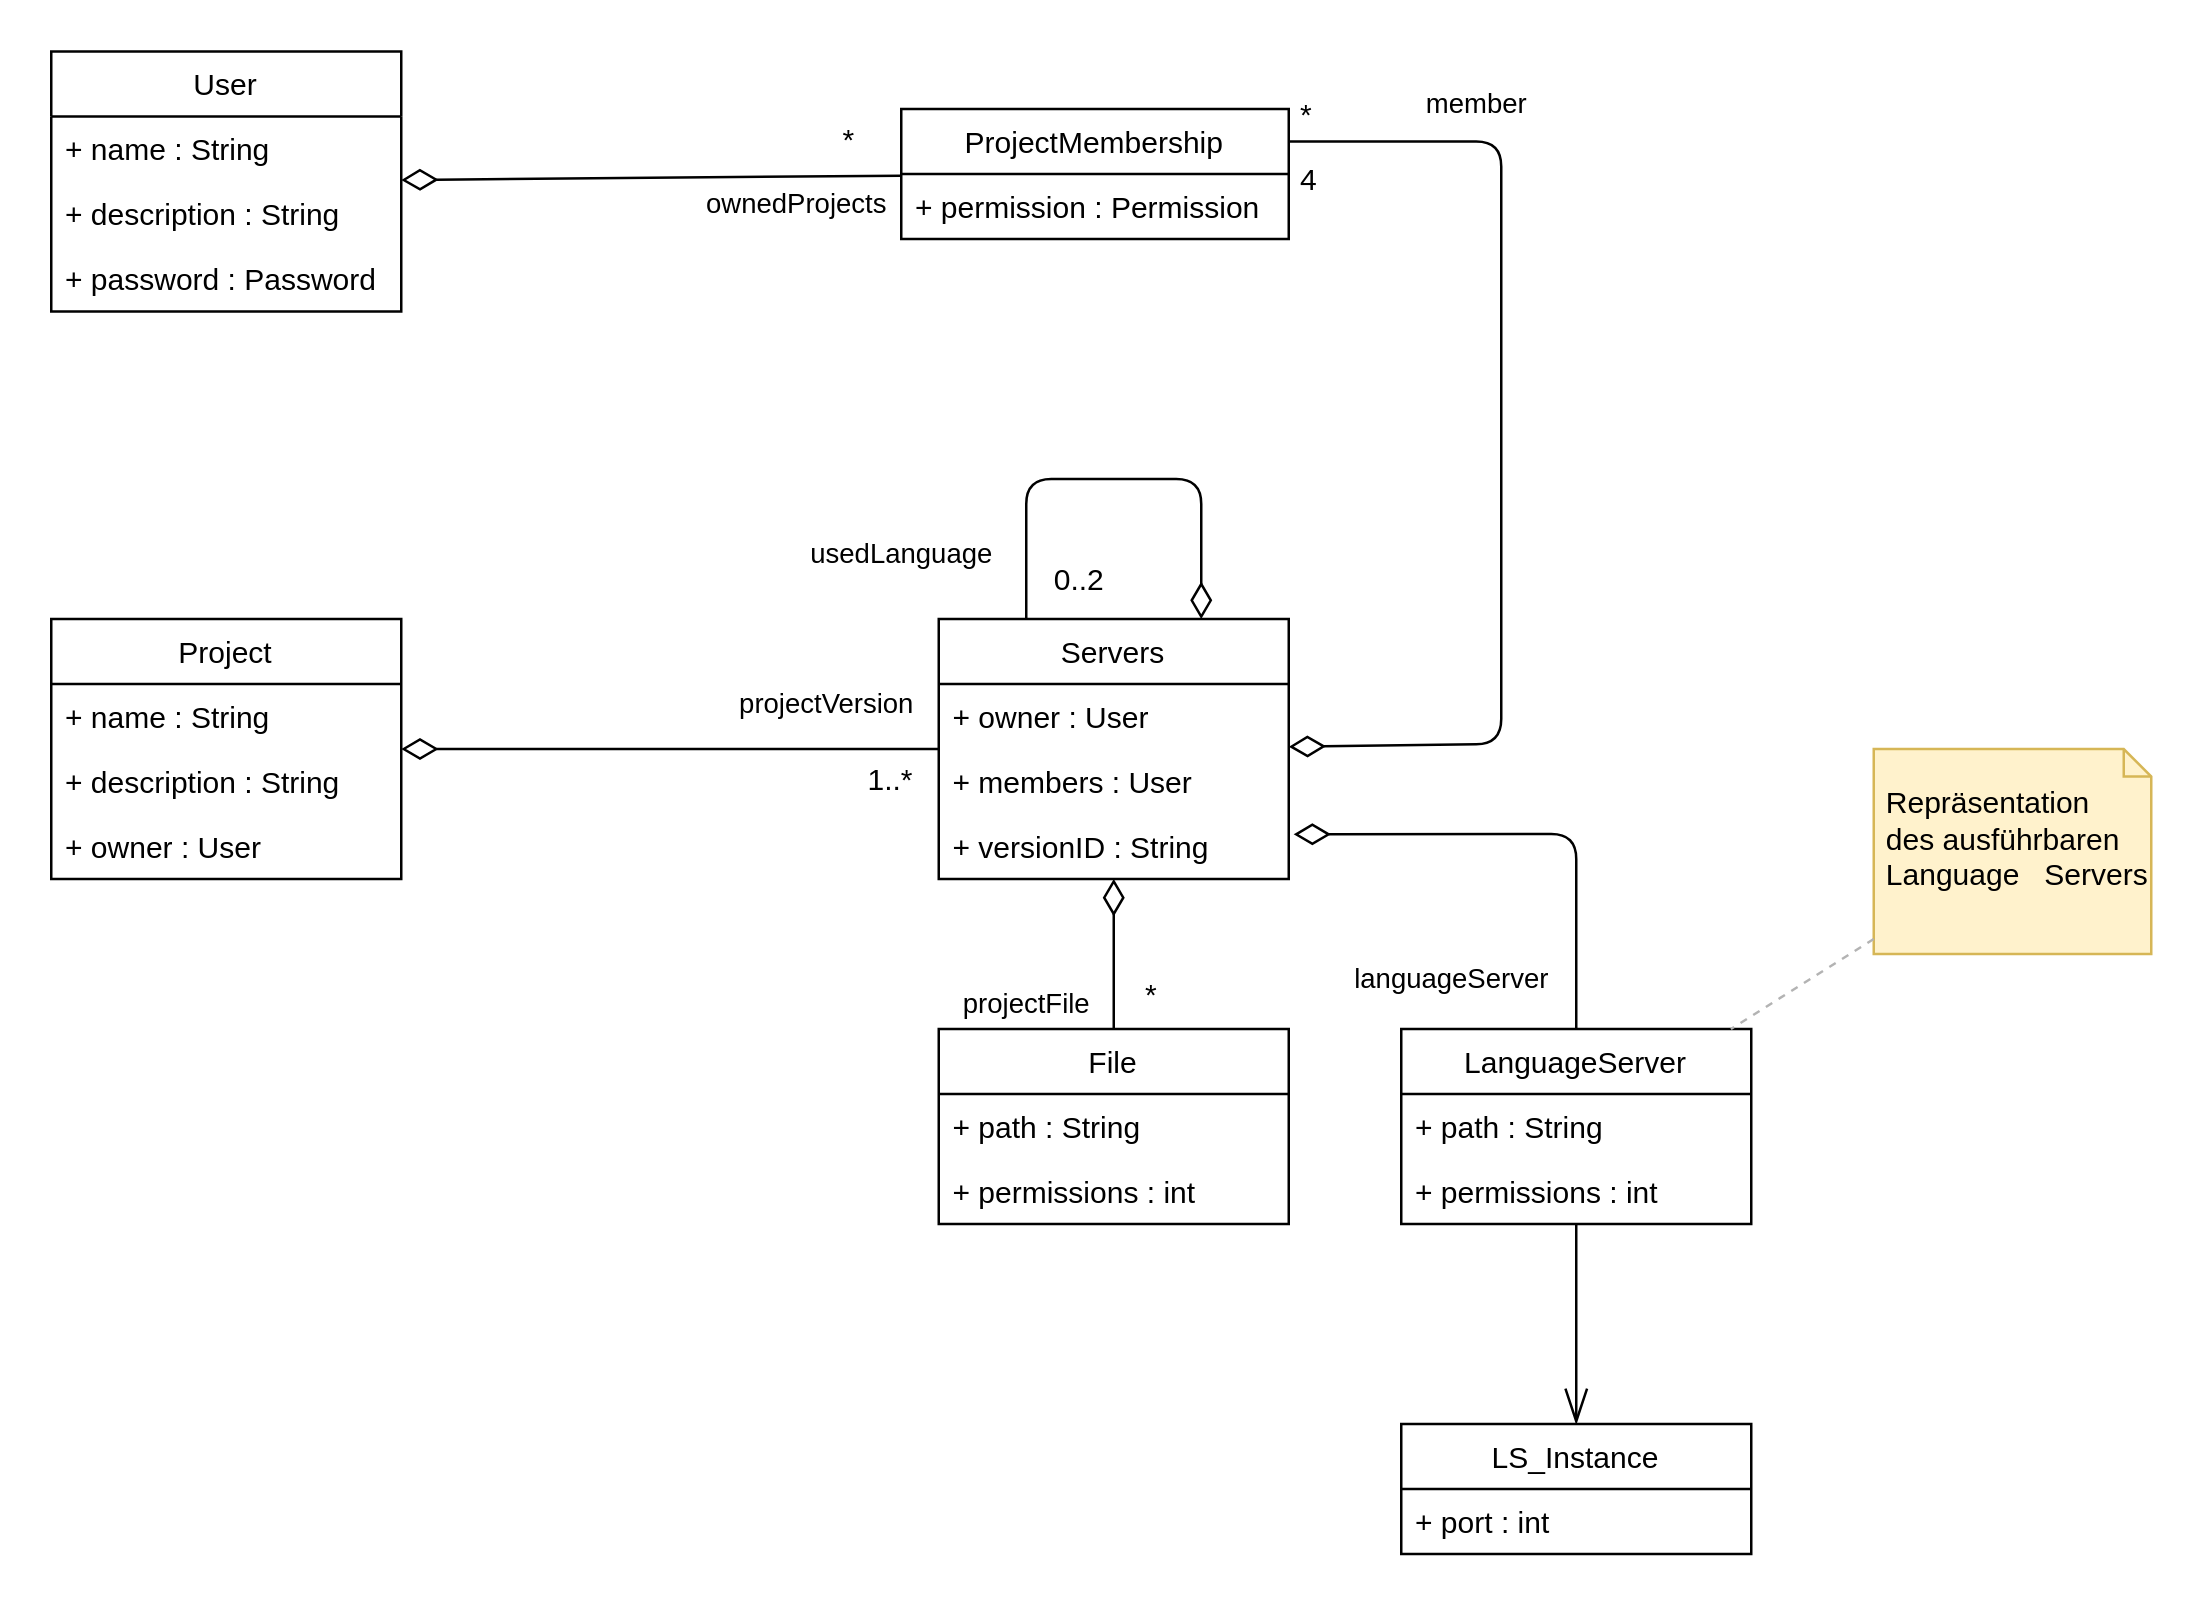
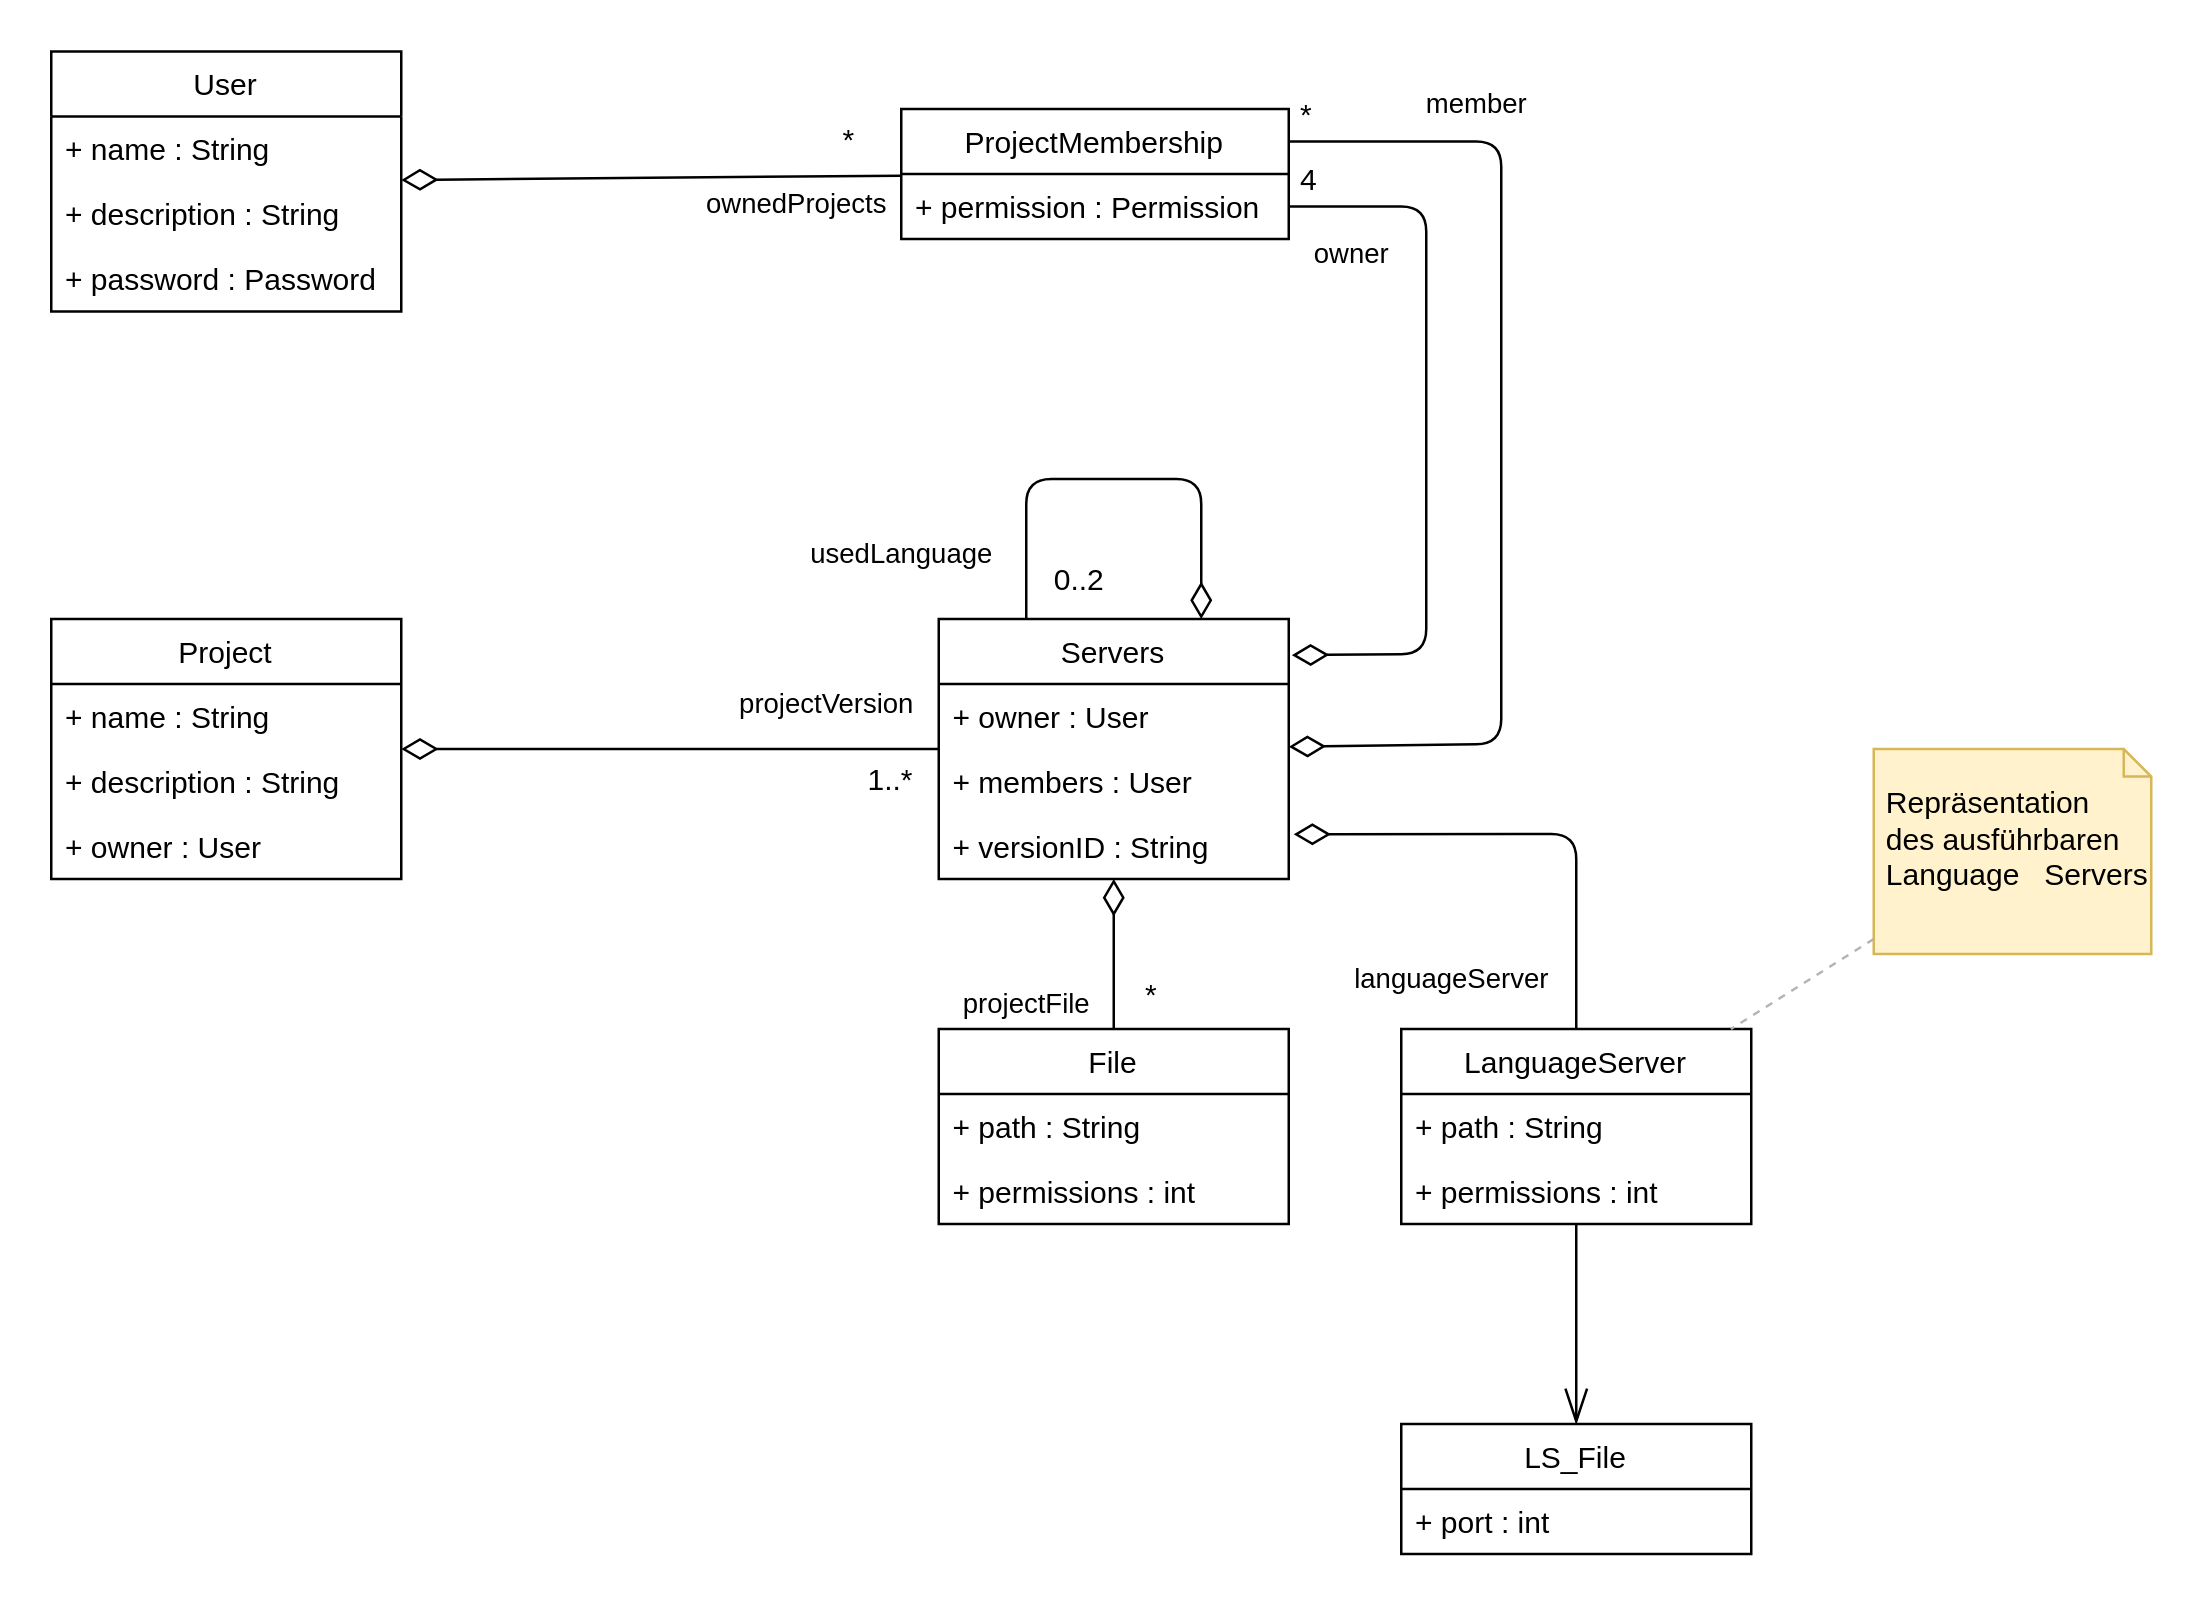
edge "+ permission : Permission" -> "Servers": added, label "owner"
node "LS_Instance": label "LS_Instance" -> "LS_File"
